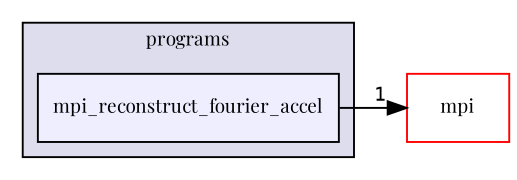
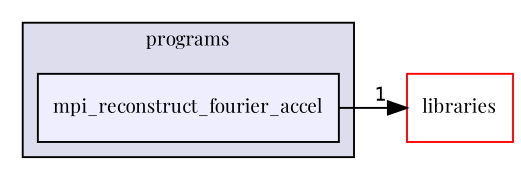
node "mpi": label "mpi" -> "libraries"
